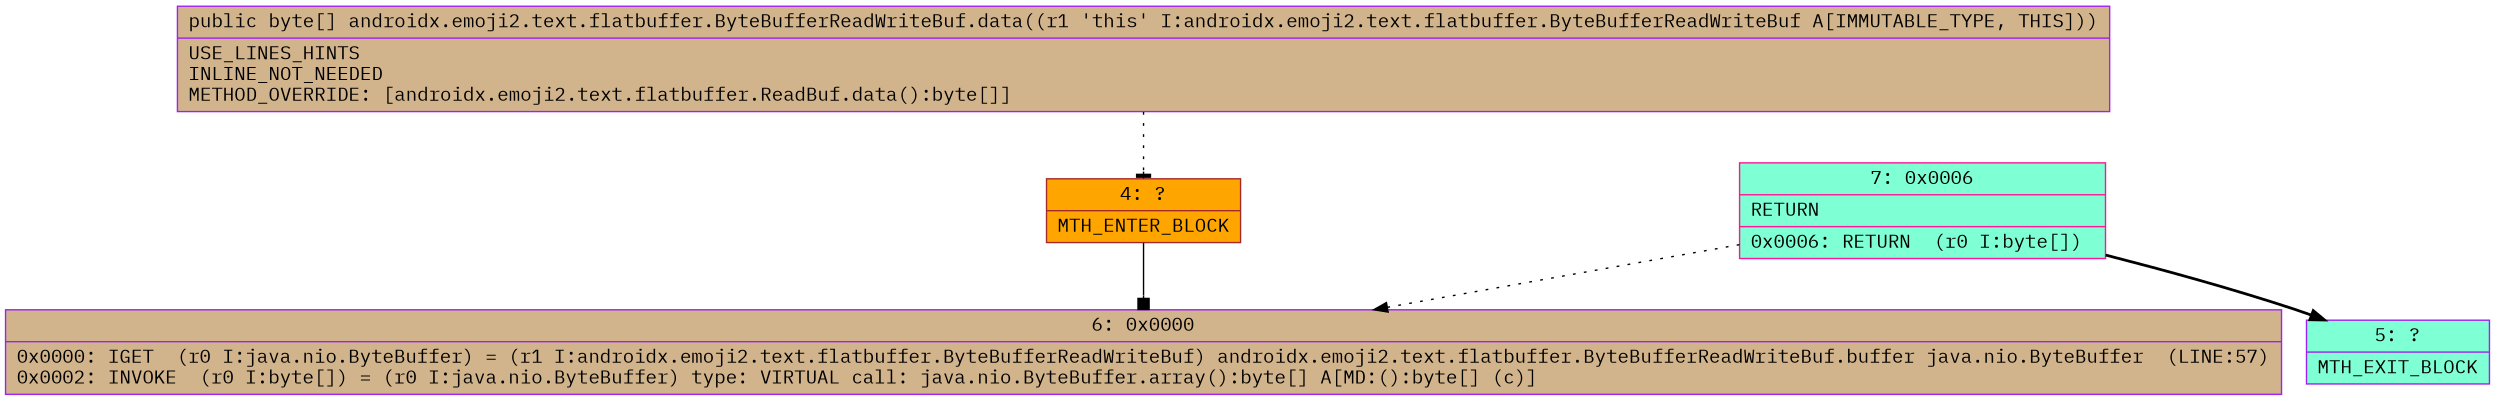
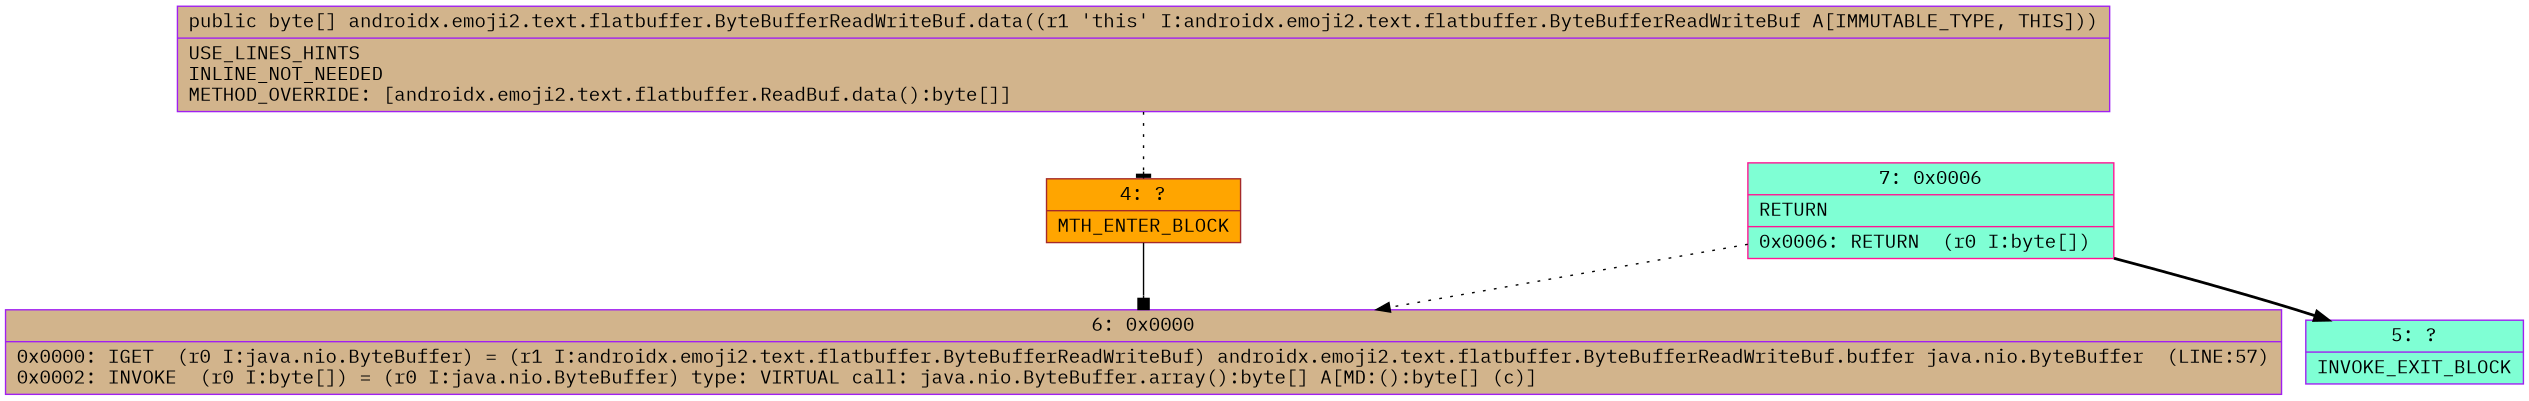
node "5: ?": text "MTH_EXIT_BLOCK" -> "INVOKE_EXIT_BLOCK"
